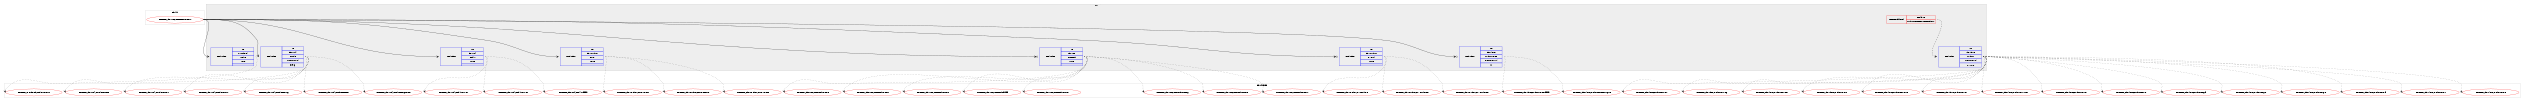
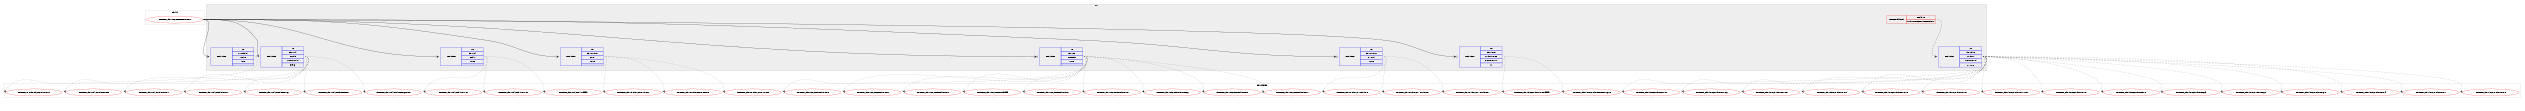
node "portage://dev-ros/rosgraph-1.14.2": added
node "portage://dev-dep/python-2.7.16": label "portage://dev-dep/python-2.7.16" -> "portage://dev-lang/python-2.7.16"
